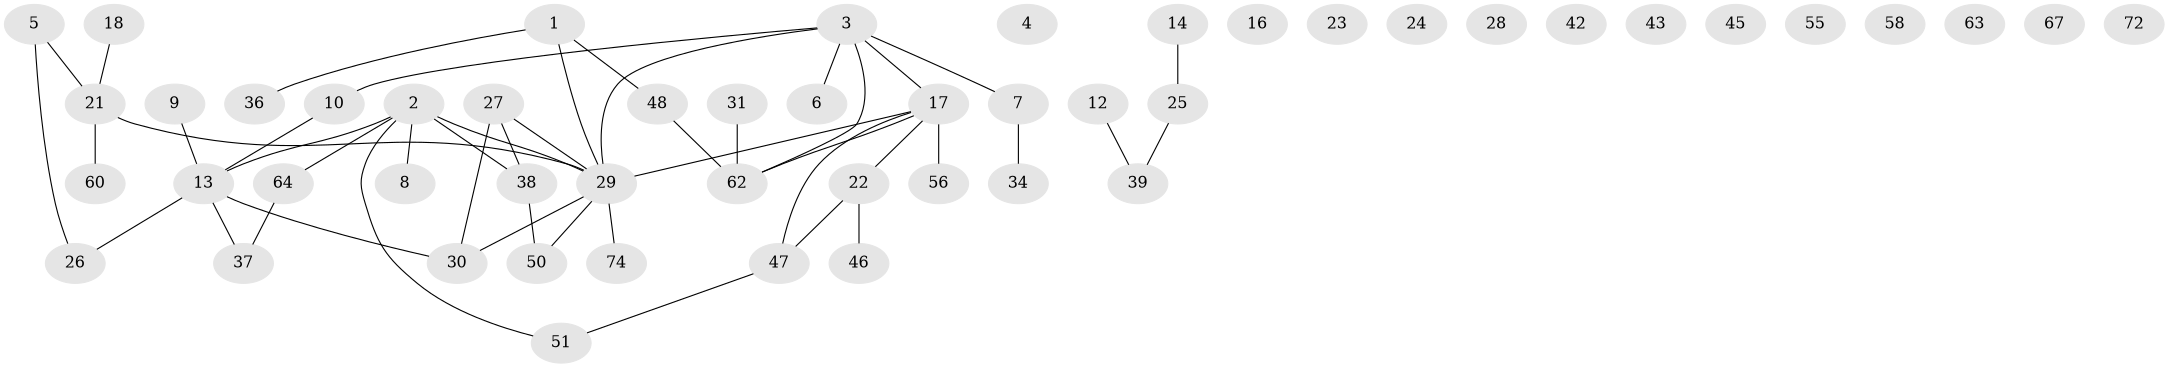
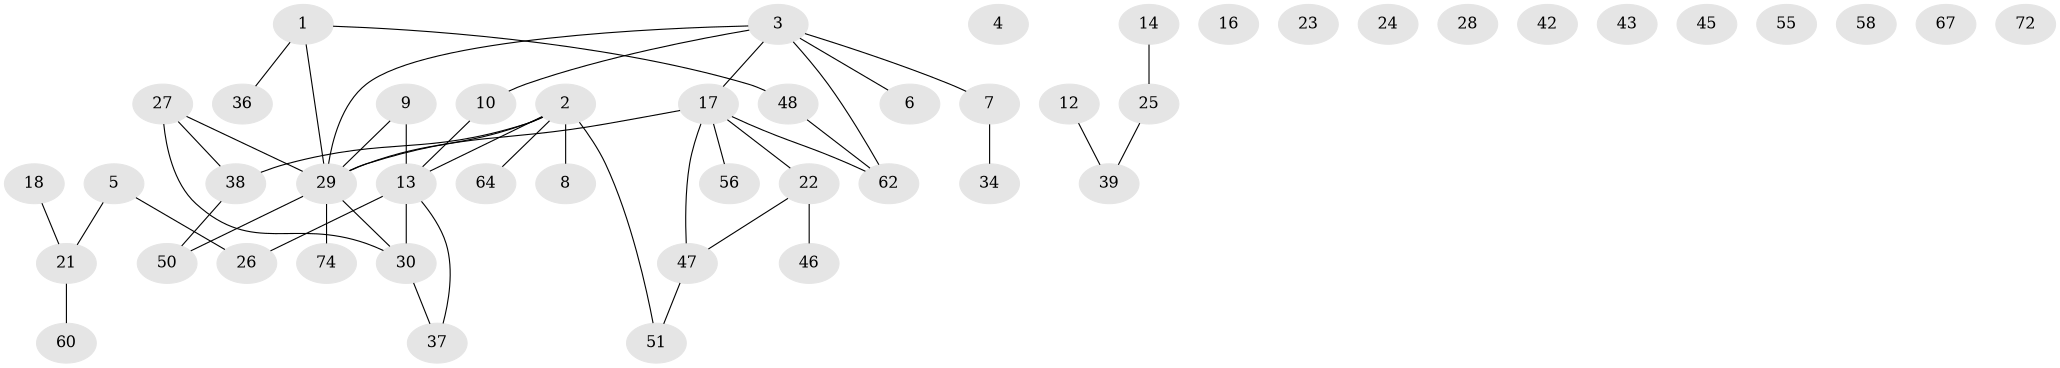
node "63": removed
node "31": removed
edge "21" -- "29": now "9" -- "29"
edge "64" -- "37": now "30" -- "37"
